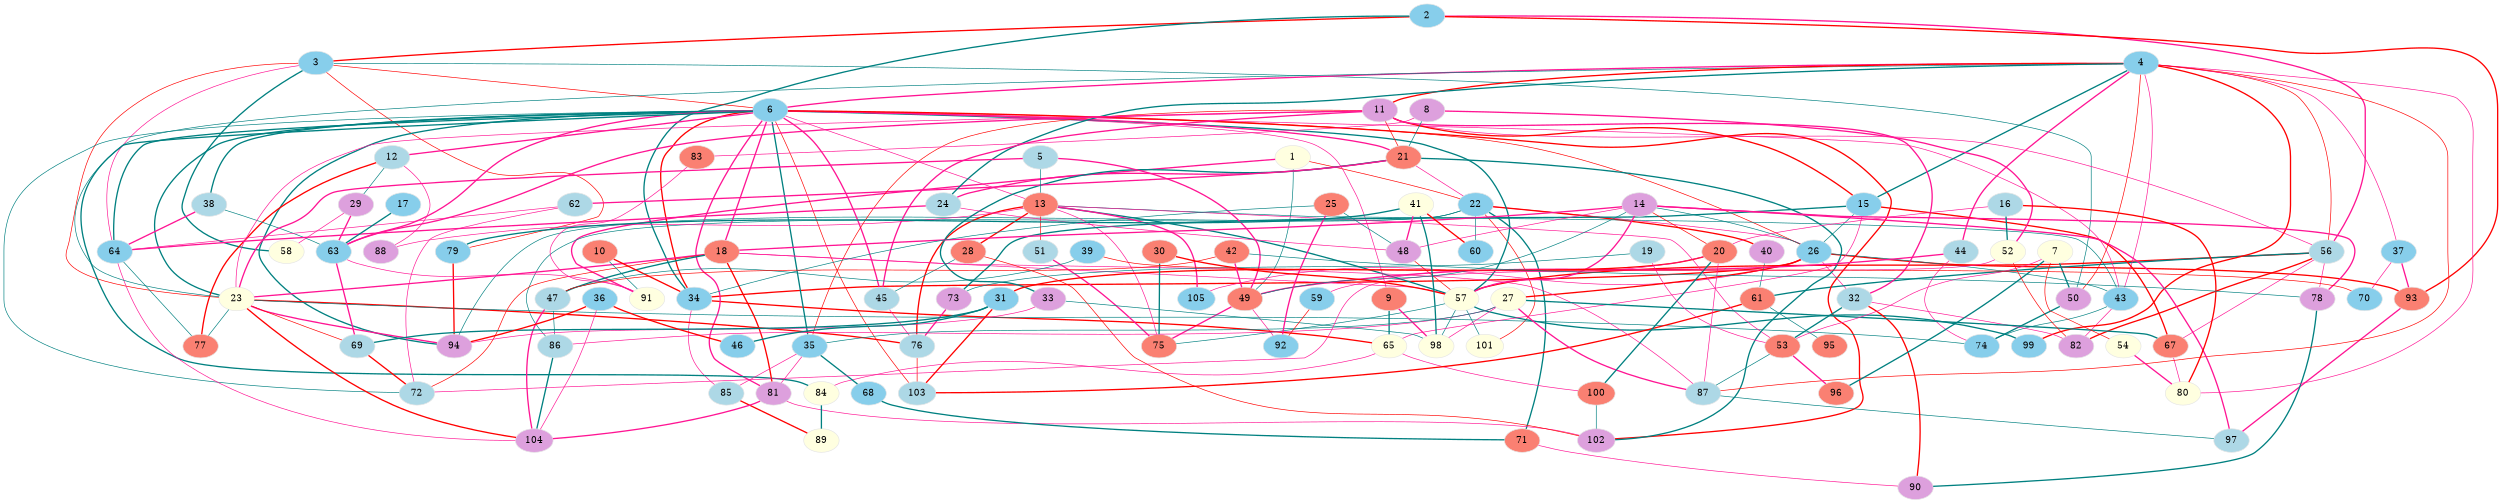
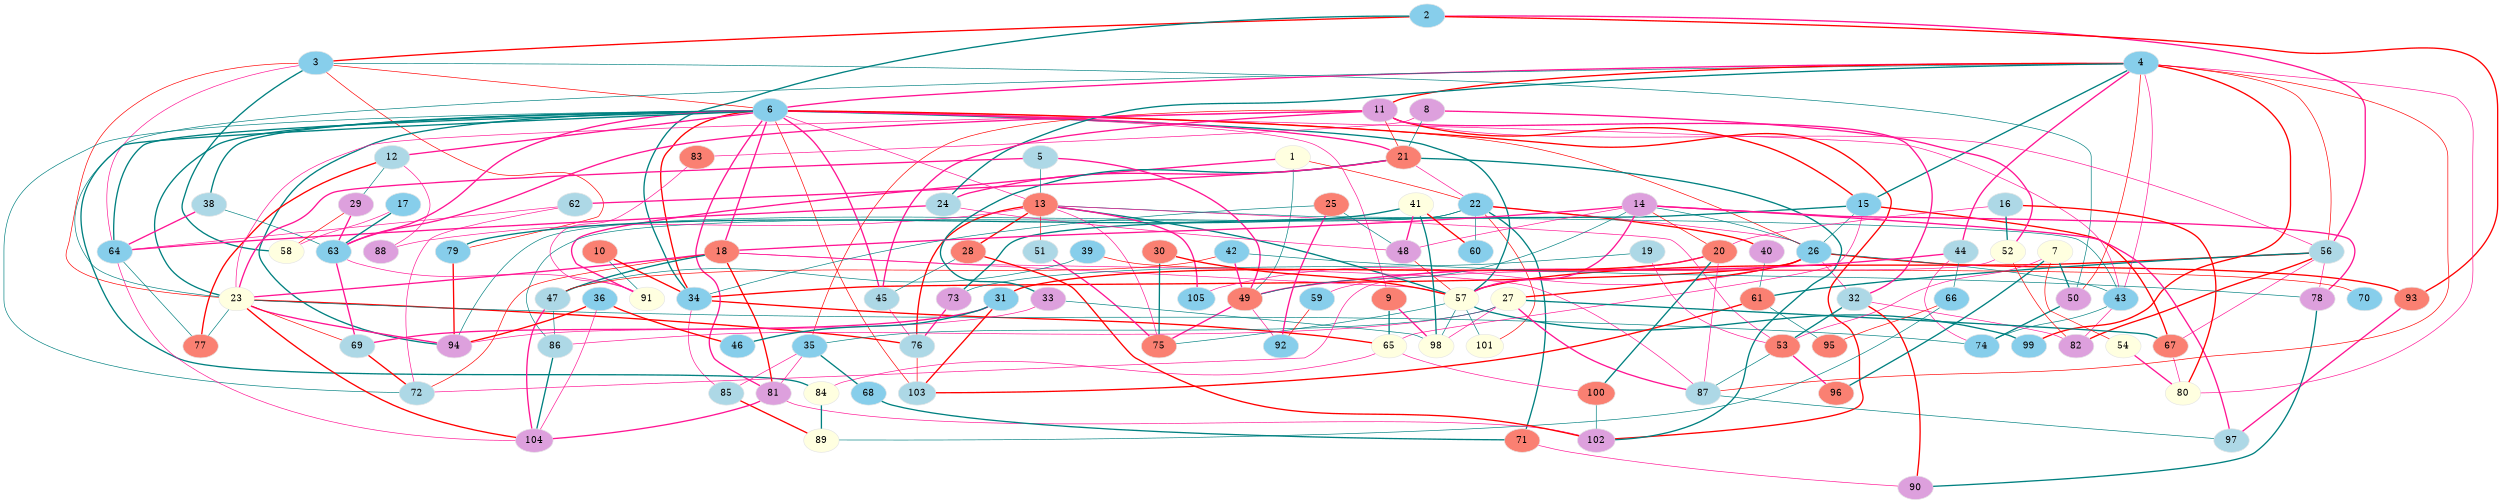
edge "17" -- "58": added
edge "29" -- "58": color deeppink -> red
edge "6" -- "35": removed
node "42": fillcolor salmon -> skyblue
node "37": removed
node "66": added
edge "31" -- "69": color teal -> deeppink
edge "28" -- "102": style solid -> bold
